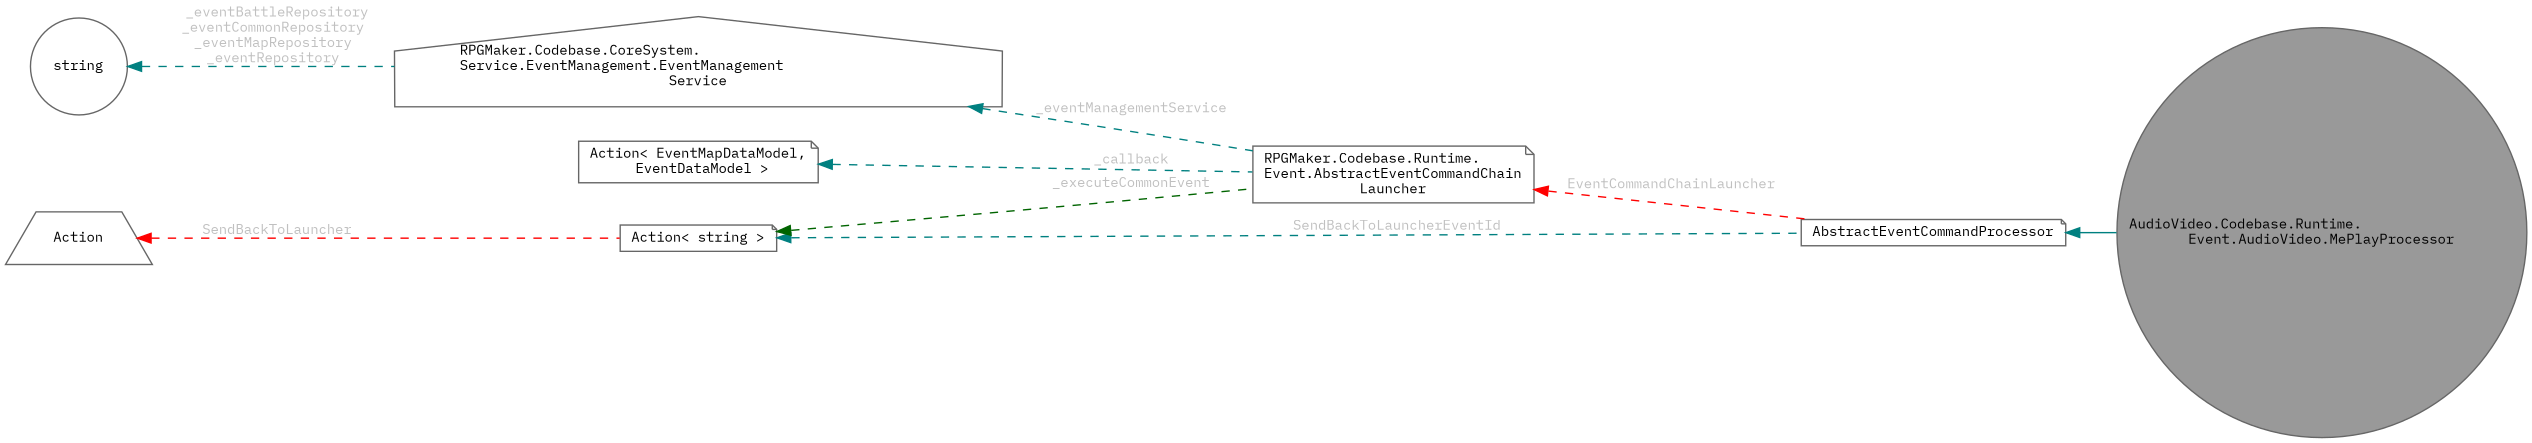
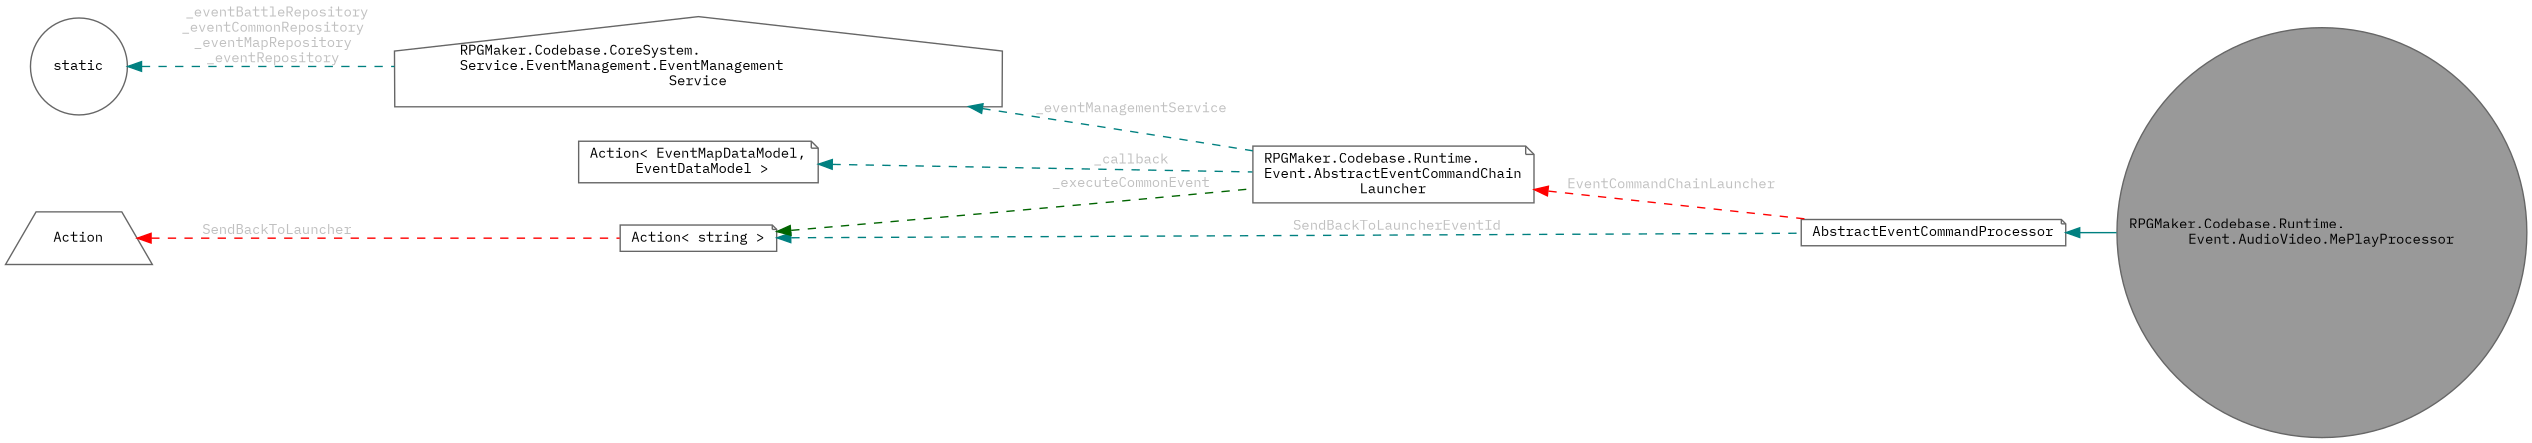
node "string": label "string" -> "static"
node "AudioVideo.Codebase.Runtime. Event.AudioVideo.MePlayProcessor": label "AudioVideo.Codebase.Runtime. Event.AudioVideo.MePlayProcessor" -> "RPGMaker.Codebase.Runtime. Event.AudioVideo.MePlayProcessor"
